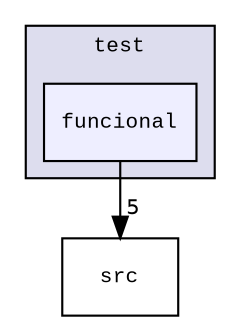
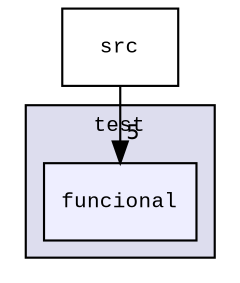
edge "funcional" -> "src": reversed
